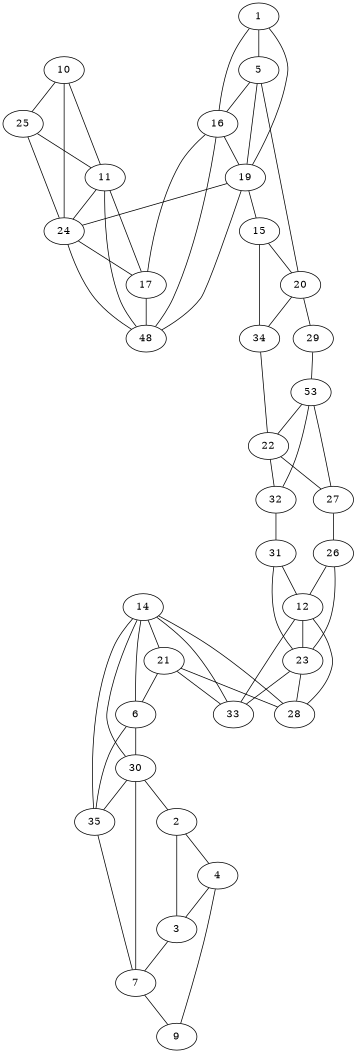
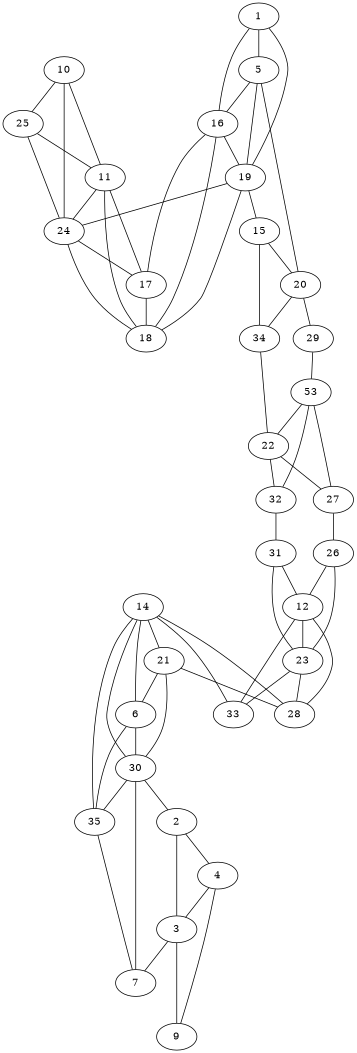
node "48": label "48" -> "18"
edge "21" -- "33": now "21" -- "30"
edge "7" -- "9": now "3" -- "9"
